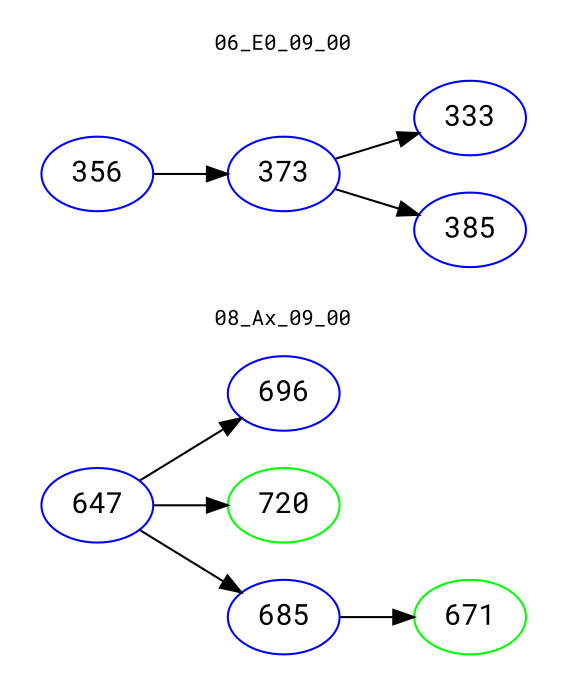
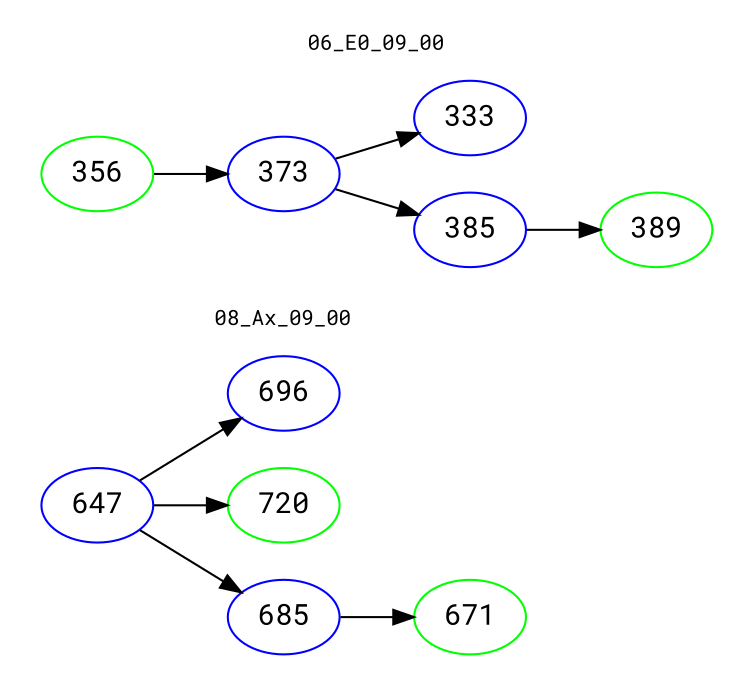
node "356": color blue -> green
node "389": added
